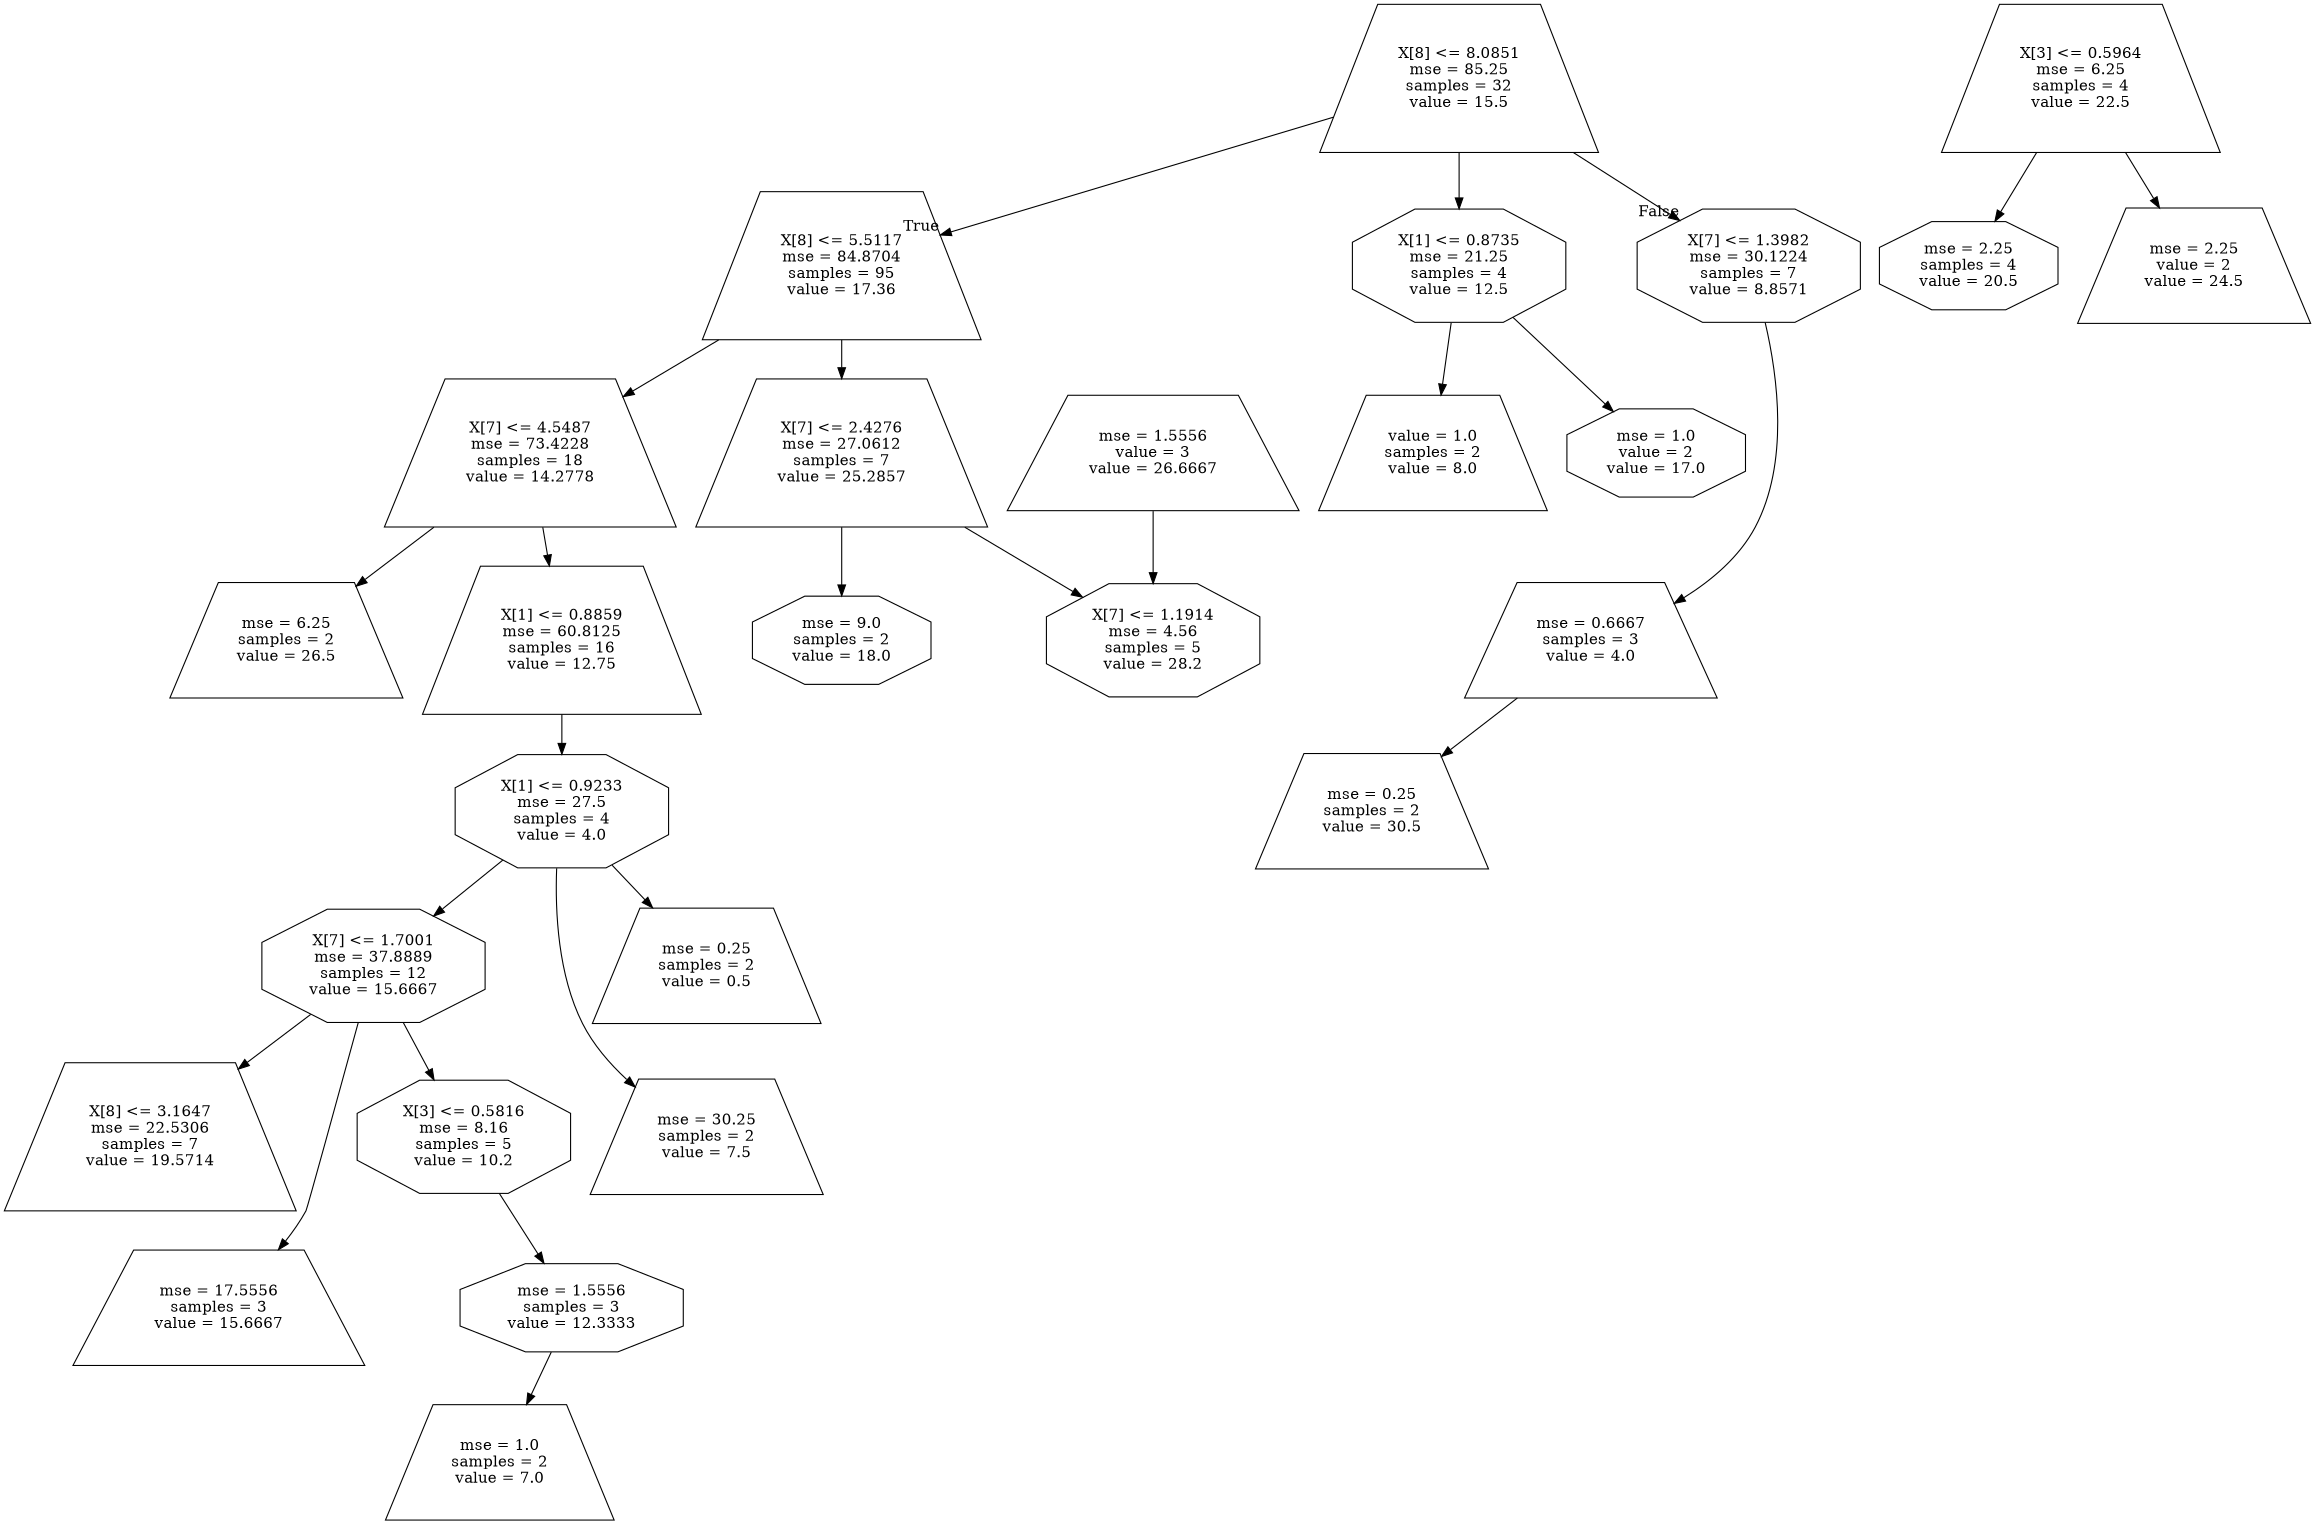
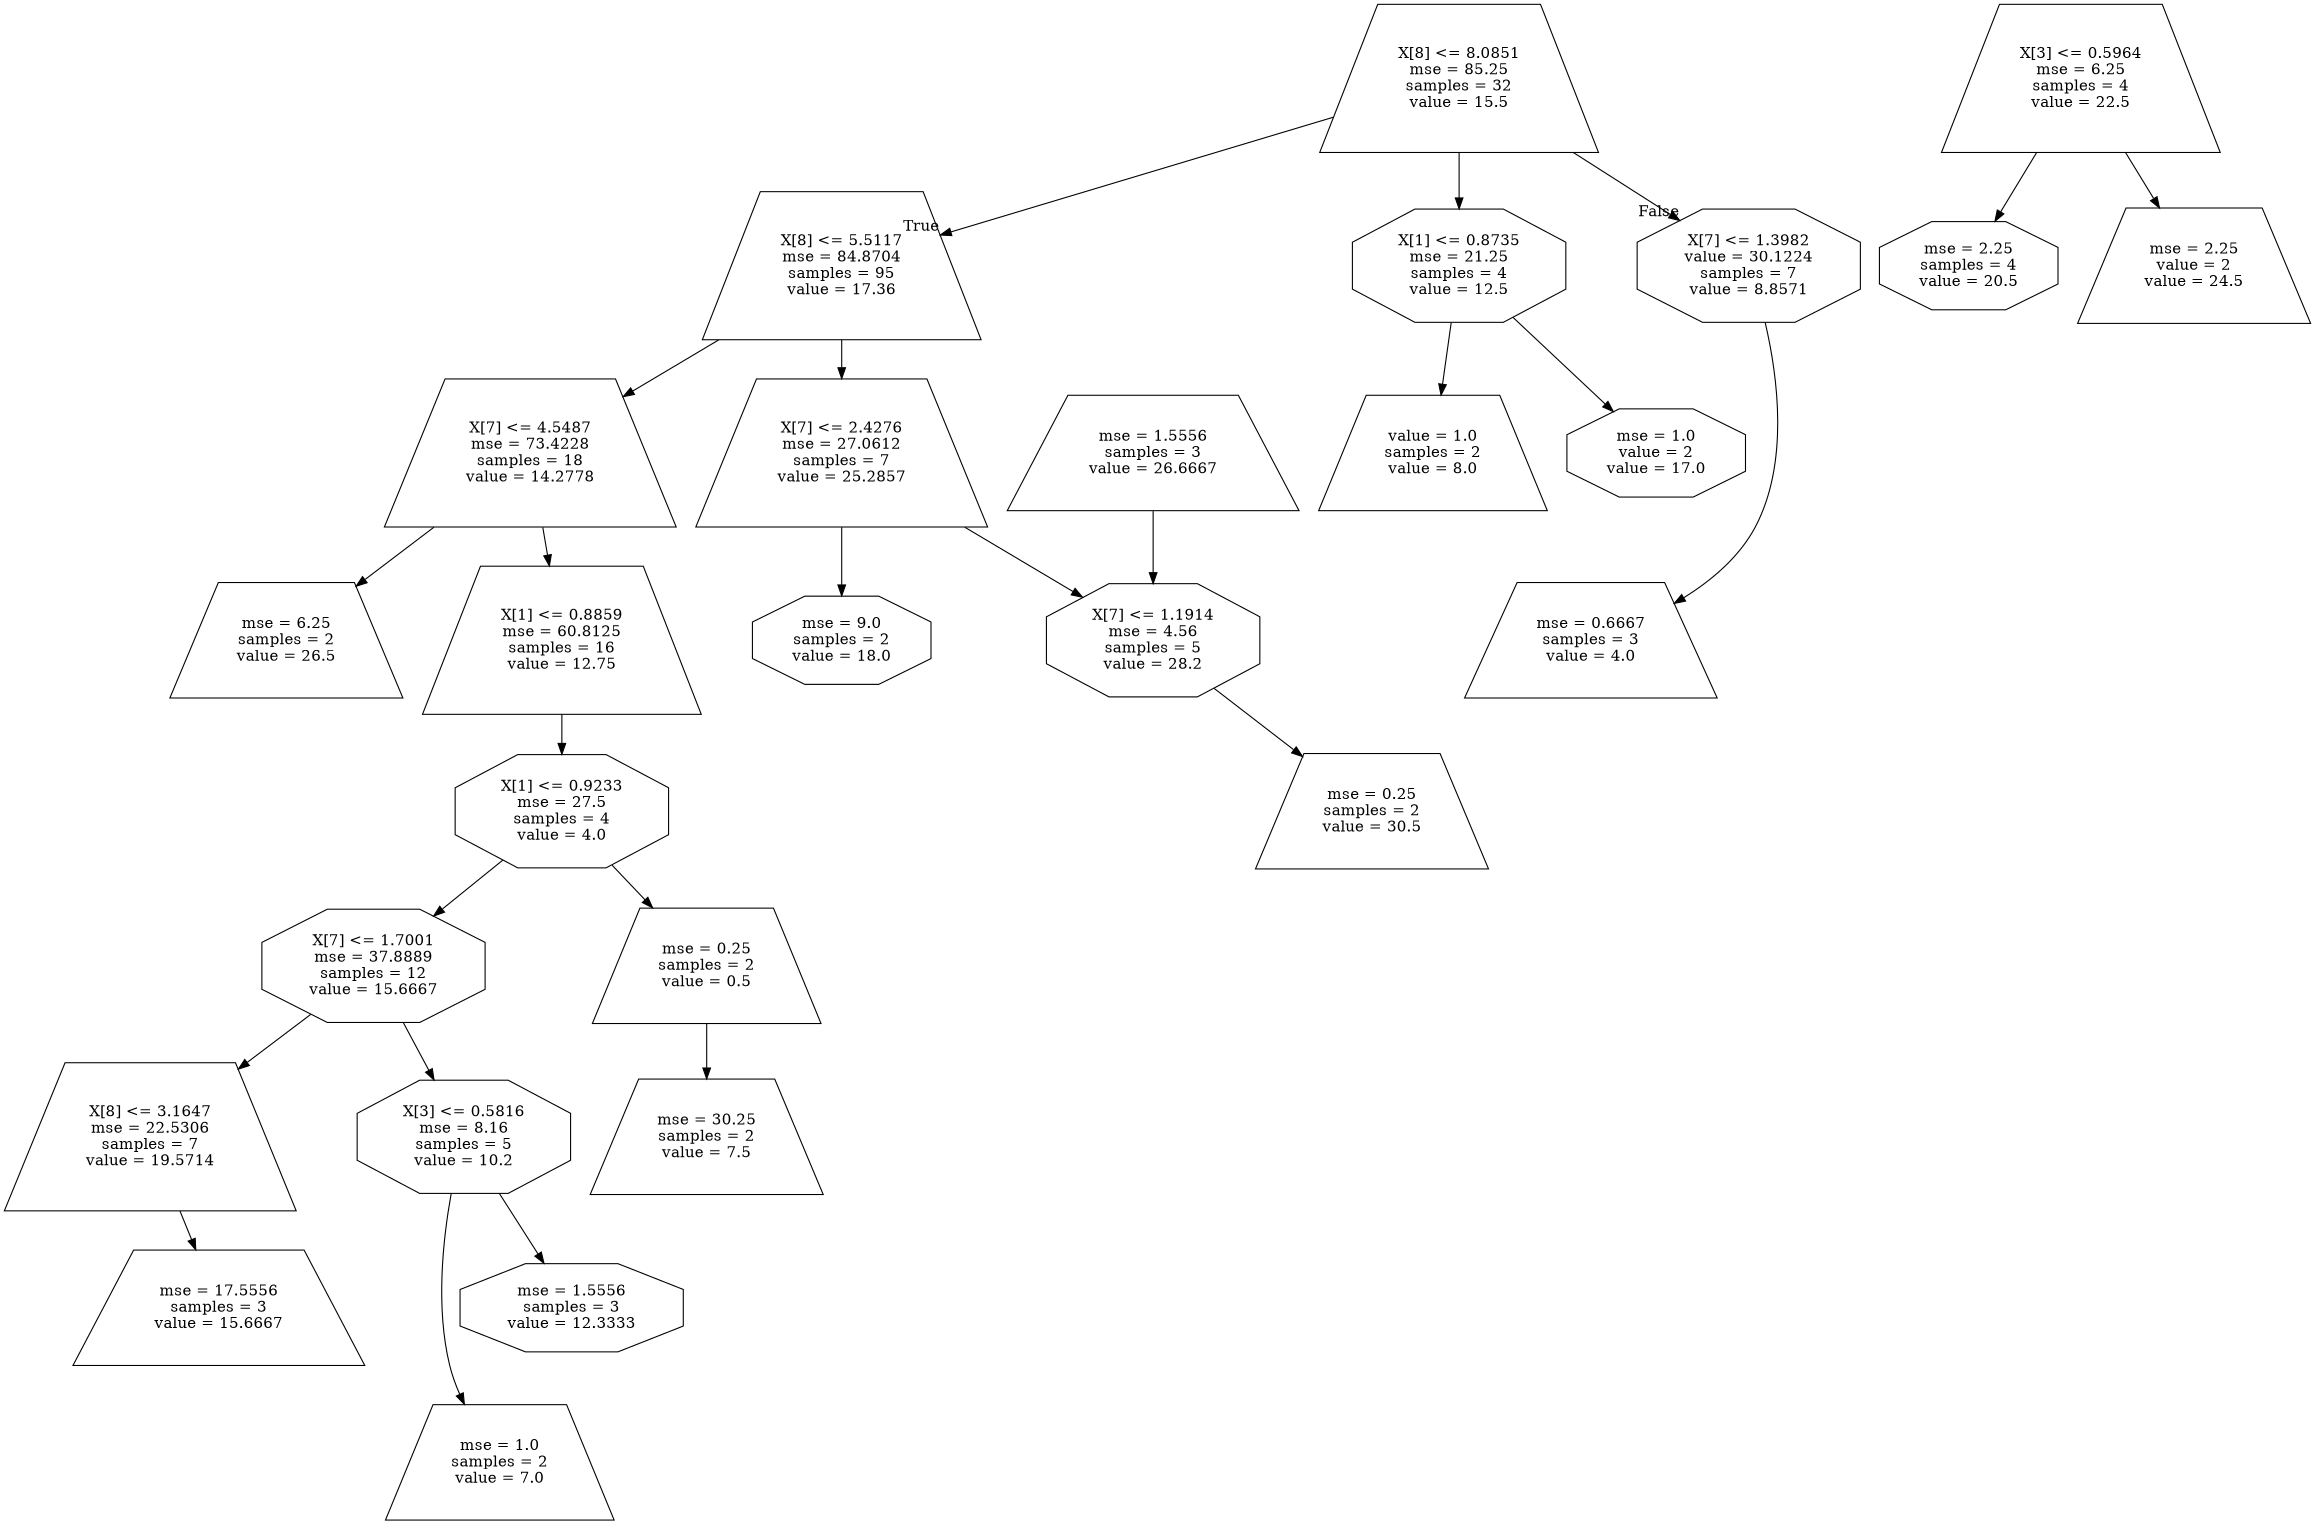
node "X[7] <= 1.3982 mse = 30.1224 samples = 7 value = 8.8571": label "X[7] <= 1.3982 mse = 30.1224 samples = 7 value = 8.8571" -> "X[7] <= 1.3982 value = 30.1224 samples = 7 value = 8.8571"
node "mse = 1.5556 value = 3 value = 26.6667": label "mse = 1.5556 value = 3 value = 26.6667" -> "mse = 1.5556 samples = 3 value = 26.6667"
edge "mse = 0.6667 samples = 3 value = 4.0" -> "mse = 0.25 samples = 2 value = 30.5": now "X[7] <= 1.1914 mse = 4.56 samples = 5 value = 28.2" -> "mse = 0.25 samples = 2 value = 30.5"
edge "X[1] <= 0.9233 mse = 27.5 samples = 4 value = 4.0" -> "mse = 30.25 samples = 2 value = 7.5": now "mse = 0.25 samples = 2 value = 0.5" -> "mse = 30.25 samples = 2 value = 7.5"
edge "X[7] <= 1.7001 mse = 37.8889 samples = 12 value = 15.6667" -> "mse = 17.5556 samples = 3 value = 15.6667": now "X[8] <= 3.1647 mse = 22.5306 samples = 7 value = 19.5714" -> "mse = 17.5556 samples = 3 value = 15.6667"
edge "mse = 1.5556 samples = 3 value = 12.3333" -> "mse = 1.0 samples = 2 value = 7.0": now "X[3] <= 0.5816 mse = 8.16 samples = 5 value = 10.2" -> "mse = 1.0 samples = 2 value = 7.0"
